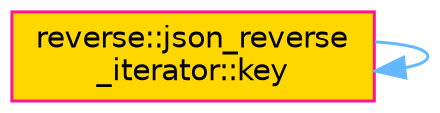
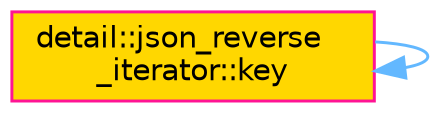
node "reverse::json_reverse _iterator::key": label "reverse::json_reverse _iterator::key" -> "detail::json_reverse _iterator::key"
